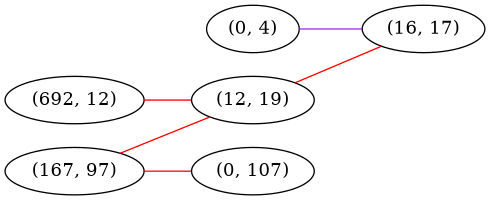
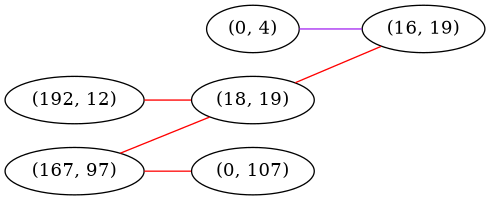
node "(16, 17)": label "(16, 17)" -> "(16, 19)"
node "(692, 12)": label "(692, 12)" -> "(192, 12)"
node "(12, 19)": label "(12, 19)" -> "(18, 19)"
